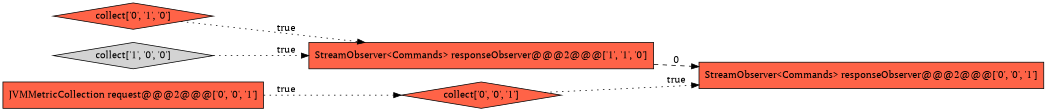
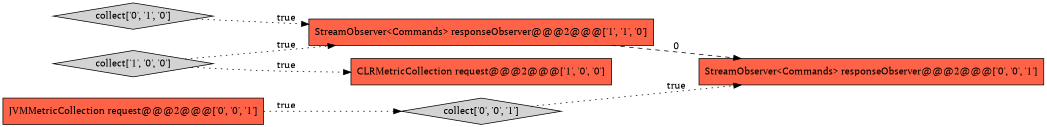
node "collect['0', '1', '0']": fillcolor tomato -> lightgray
node "CLRMetricCollection request@@@2@@@['1', '0', '0']": added
node "collect['0', '0', '1']": fillcolor tomato -> lightgray
